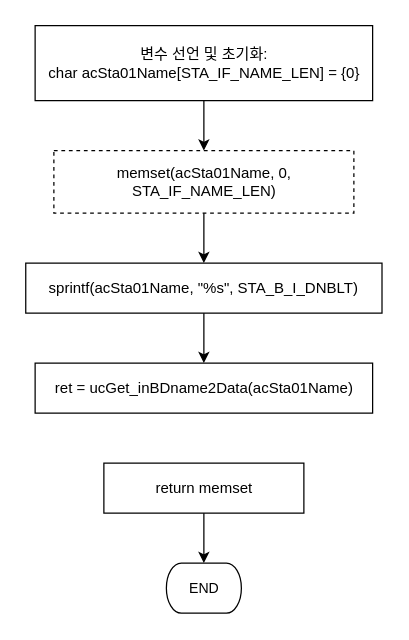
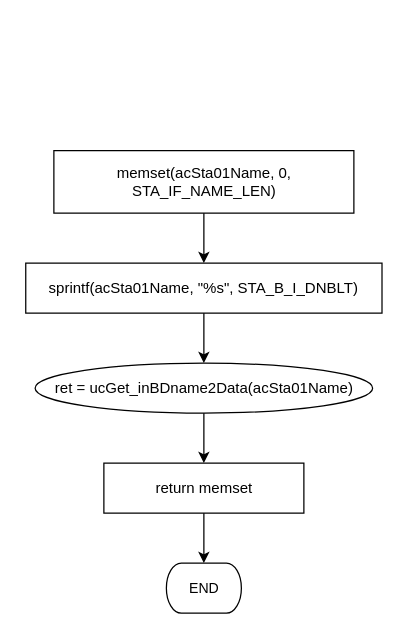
node "변수 선언 및 초기화: char acSta01Name[STA_IF_NAME_LEN] = {0}": removed
edge "변수 선언 및 초기화: char acSta01Name[STA_IF_NAME_LEN] = {0}" -> "memset(acSta01Name, 0, STA_IF_NAME_LEN)": removed
node "memset(acSta01Name, 0, STA_IF_NAME_LEN)": style dashed -> solid
node "ret = ucGet_inBDname2Data(acSta01Name)": shape rectangle -> ellipse
edge "ret = ucGet_inBDname2Data(acSta01Name)" -> "return memset": added
